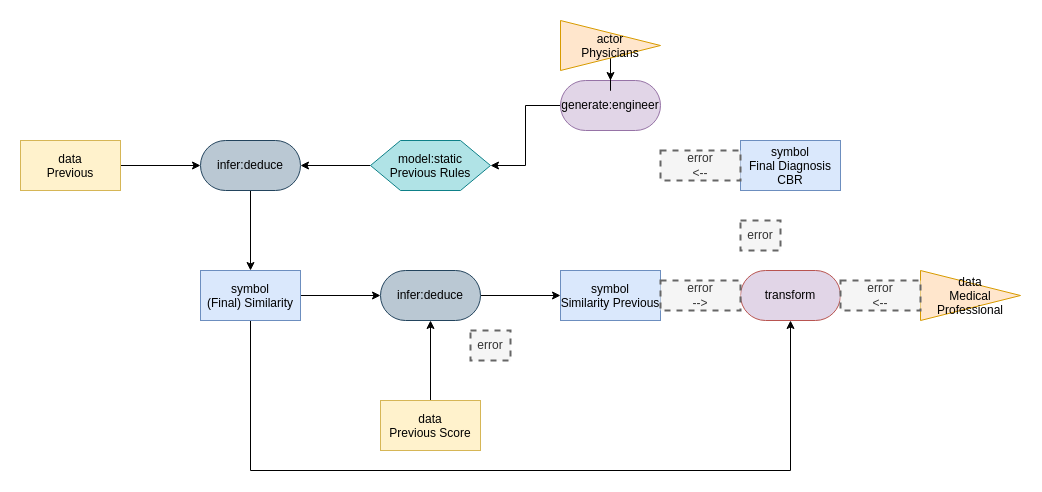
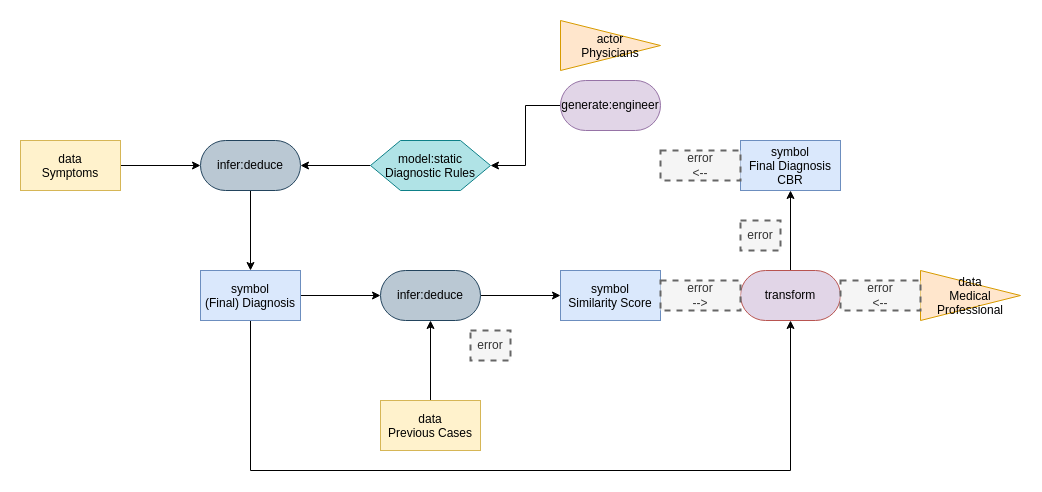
edge "actor Physicians" -> "generate:engineer": removed
node "data Previous": label "data Previous" -> "data Symptoms"
node "model:static Previous Rules": label "model:static Previous Rules" -> "model:static Diagnostic Rules"
edge "transform" -> "symbol Final Diagnosis CBR": added
node "symbol (Final) Similarity": label "symbol (Final) Similarity" -> "symbol (Final) Diagnosis"
node "symbol Similarity Previous": label "symbol Similarity Previous" -> "symbol Similarity Score"
node "data Previous Score": label "data Previous Score" -> "data Previous Cases"
